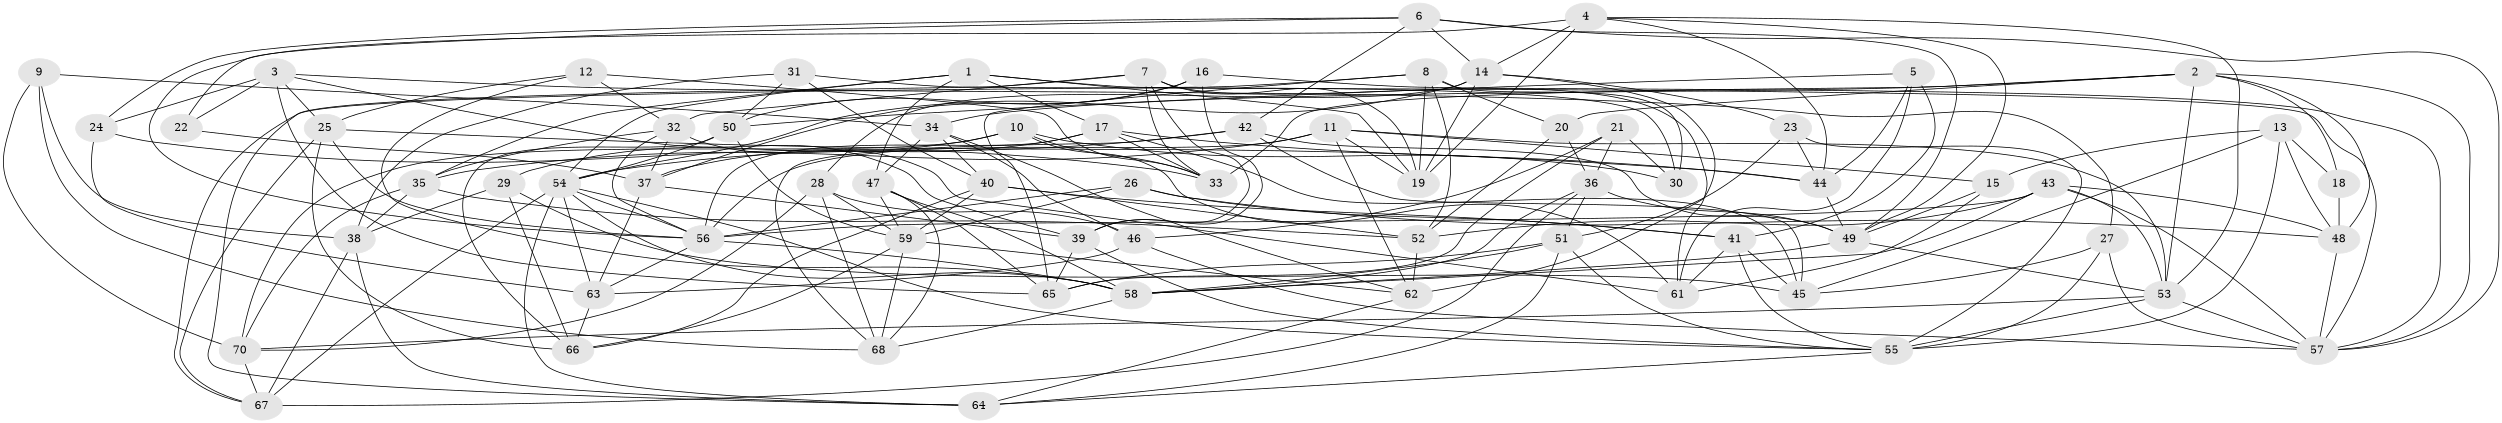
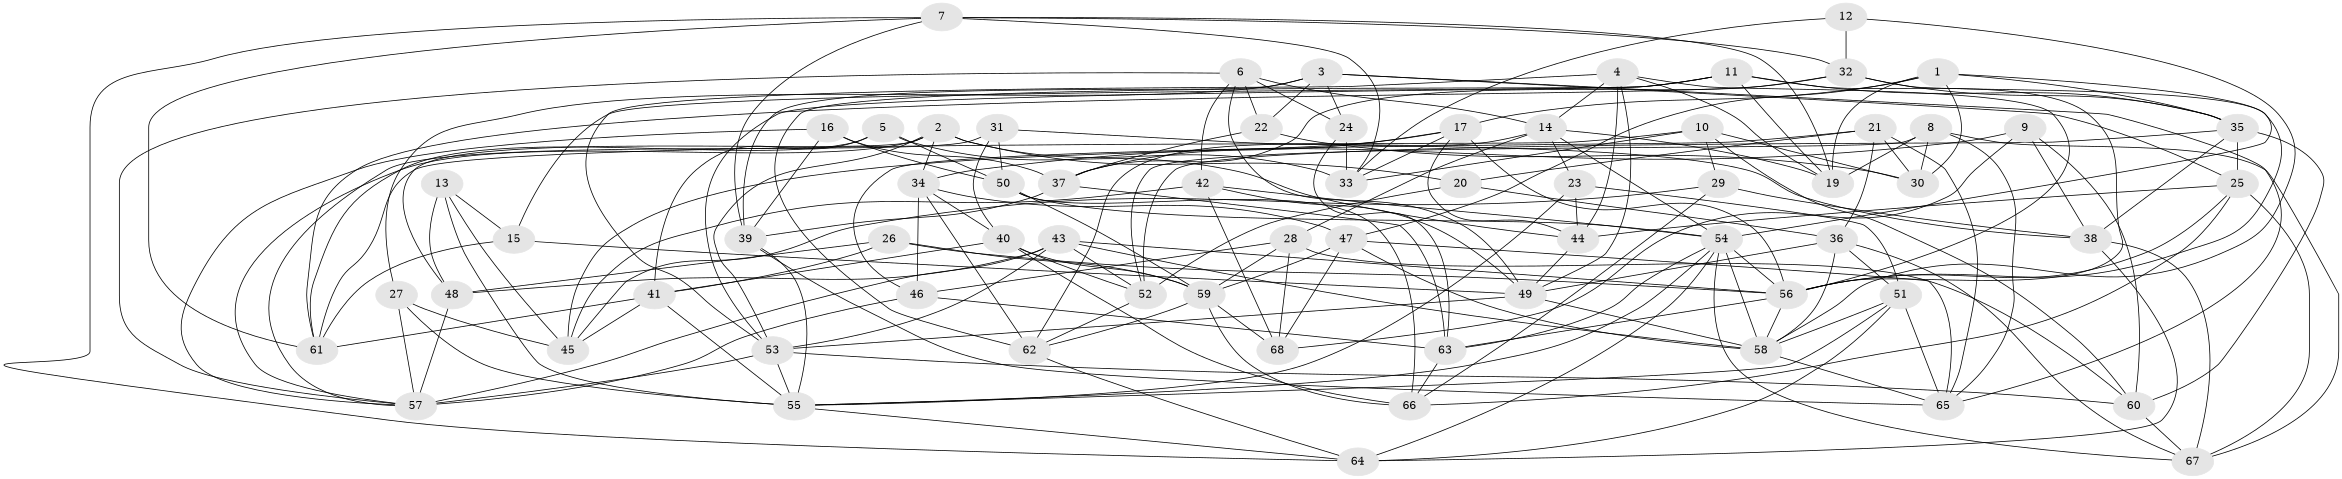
edge "12" -- "25": now "35" -- "25"
edge "8" -- "20": now "21" -- "20"
edge "22" -- "30": added
node "18": removed
edge "58" -- "68": now "58" -- "65"
node "70": label "70" -> "60"
